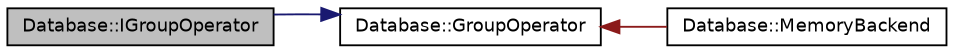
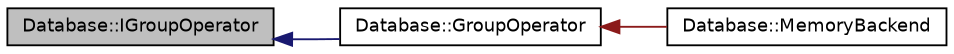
edge "Database::IGroupOperator" -> "Database::GroupOperator": reversed
